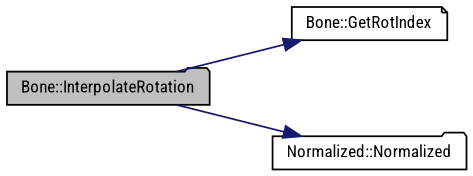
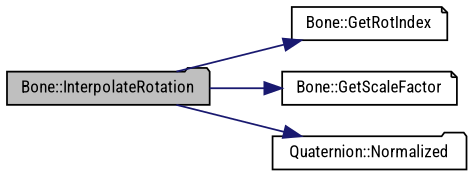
node "Bone::GetScaleFactor": added
node "Normalized::Normalized": label "Normalized::Normalized" -> "Quaternion::Normalized"
